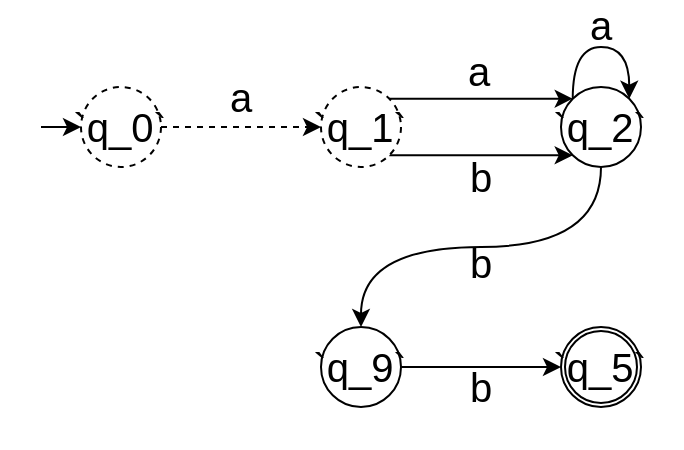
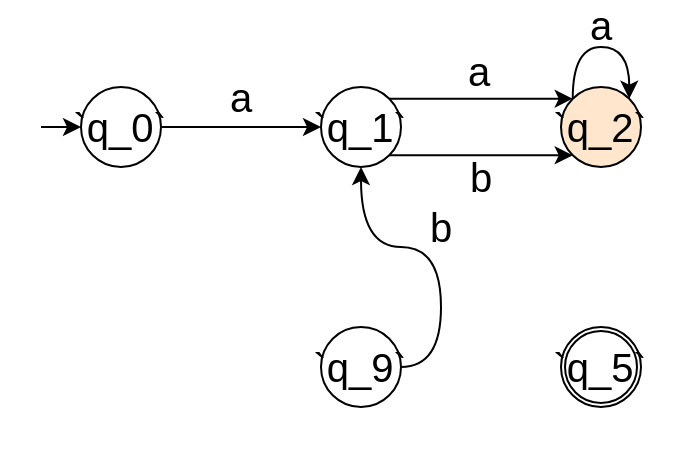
node "`q_0`": style dashed -> solid
edge "`q_0`" -> "`q_1`": style dashed -> solid
node "`q_1`": style dashed -> solid
node "`q_2`": fillcolor #ffffff -> #ffe6cc
edge "`q_2`" -> "`q_9`": removed, label "b"
edge "`q_9`" -> "`q_5`": now "`q_9`" -> "`q_1`"
